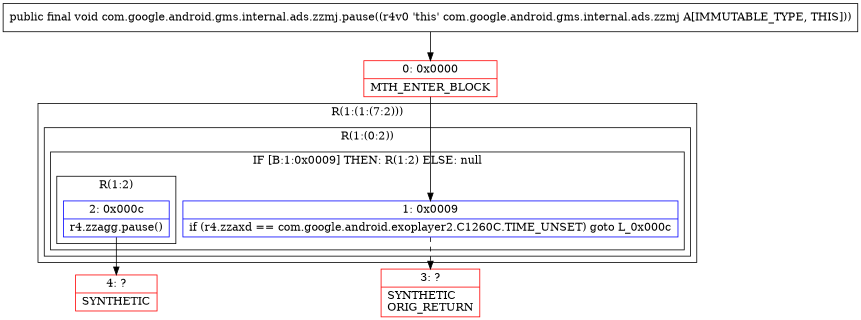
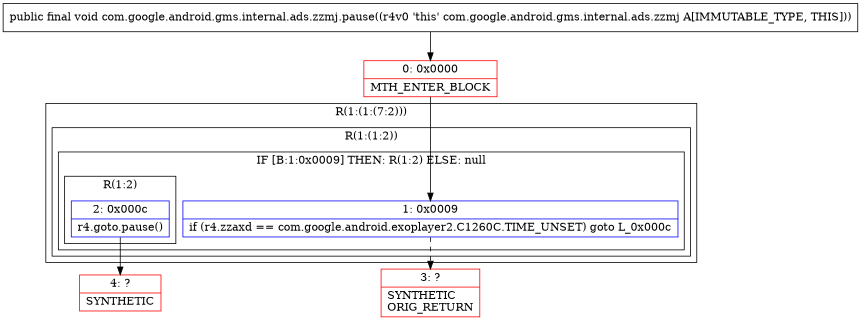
cluster "R(1:(0:2))": label "R(1:(0:2))" -> "R(1:(1:2))"
node "2: 0x000c": text "r4.zzagg.pause()" -> "r4.goto.pause()"
